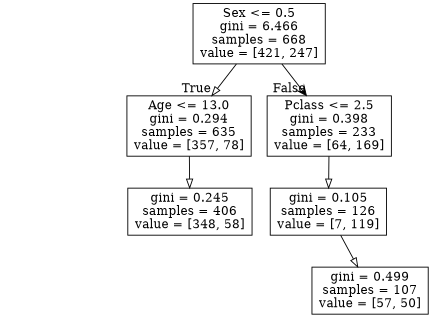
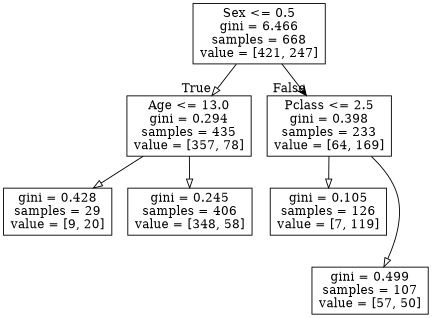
node "Age <= 13.0 gini = 0.294 samples = 635 value = [357, 78]": label "Age <= 13.0 gini = 0.294 samples = 635 value = [357, 78]" -> "Age <= 13.0 gini = 0.294 samples = 435 value = [357, 78]"
node "gini = 0.428 samples = 29 value = [9, 20]": added
edge "gini = 0.105 samples = 126 value = [7, 119]" -> "gini = 0.499 samples = 107 value = [57, 50]": now "Pclass <= 2.5 gini = 0.398 samples = 233 value = [64, 169]" -> "gini = 0.499 samples = 107 value = [57, 50]"
